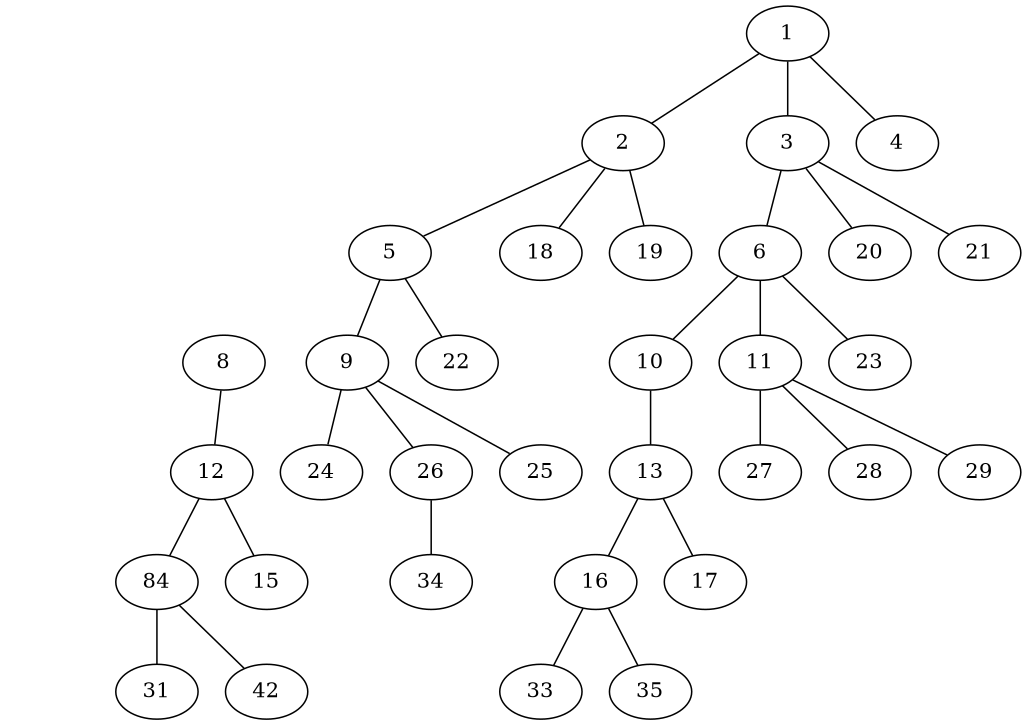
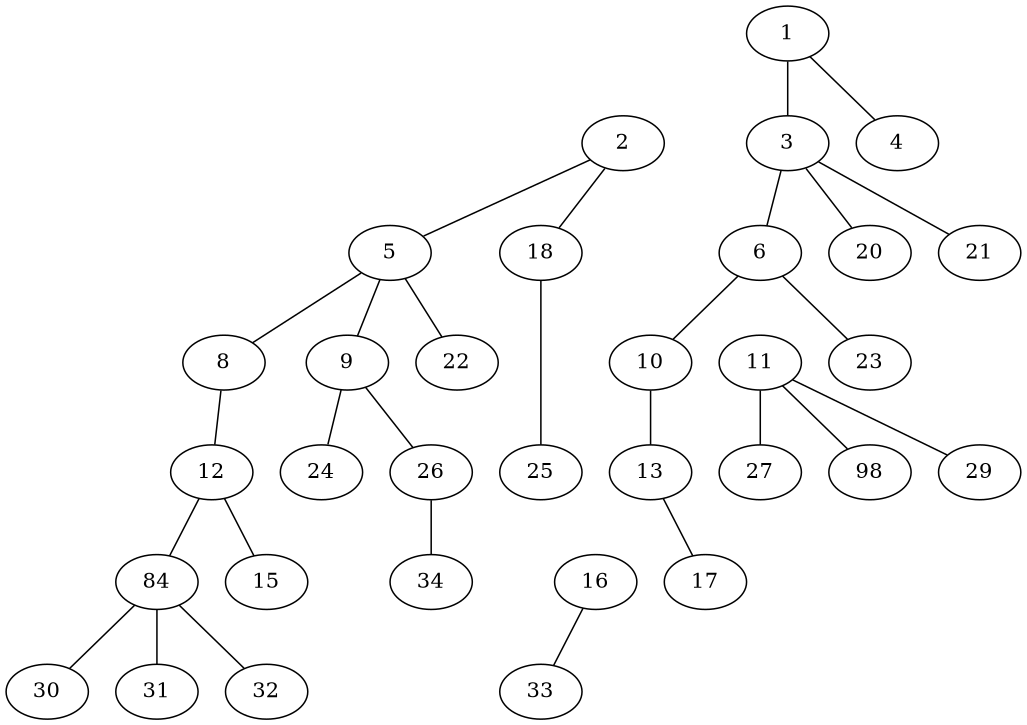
edge "1" -- "2": removed
node "19": removed
edge "5" -- "8": added
edge "6" -- "11": removed
edge "9" -- "25": now "18" -- "25"
node "28": label "28" -> "98"
edge "13" -- "16": removed
node "30": added
node "42": label "42" -> "32"
node "35": removed
